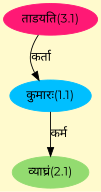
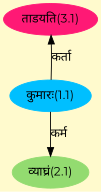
edge "ताडयति(3.1)" -> "कुमारः(1.1)": reversed
